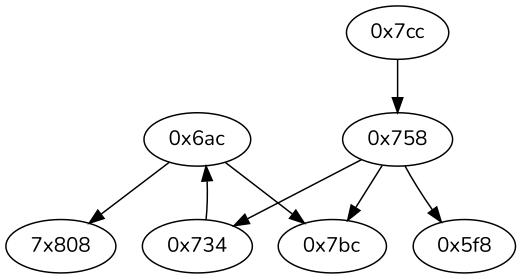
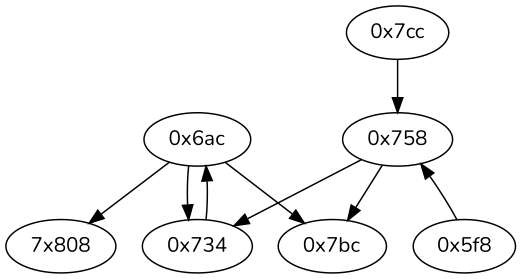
edge "0x6ac" -> "0x734": added
edge "0x758" -> "0x5f8": reversed
